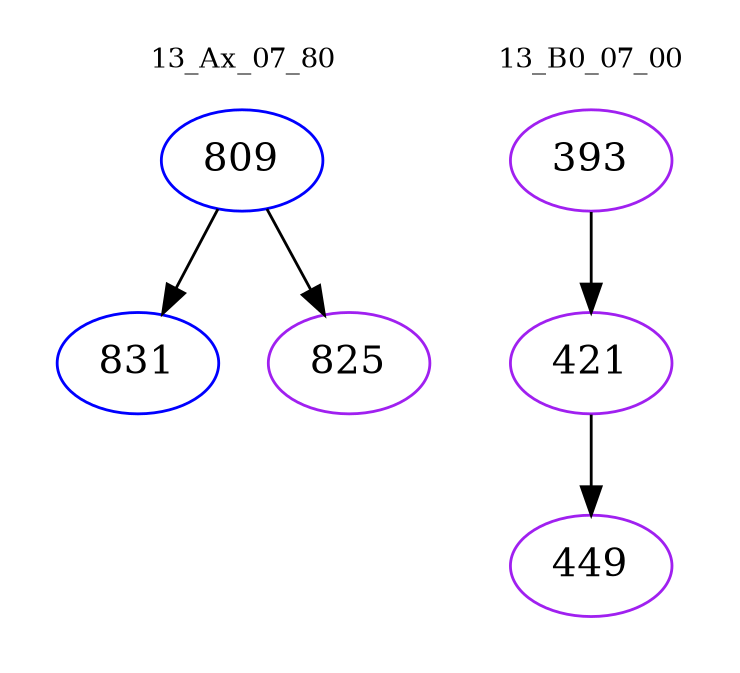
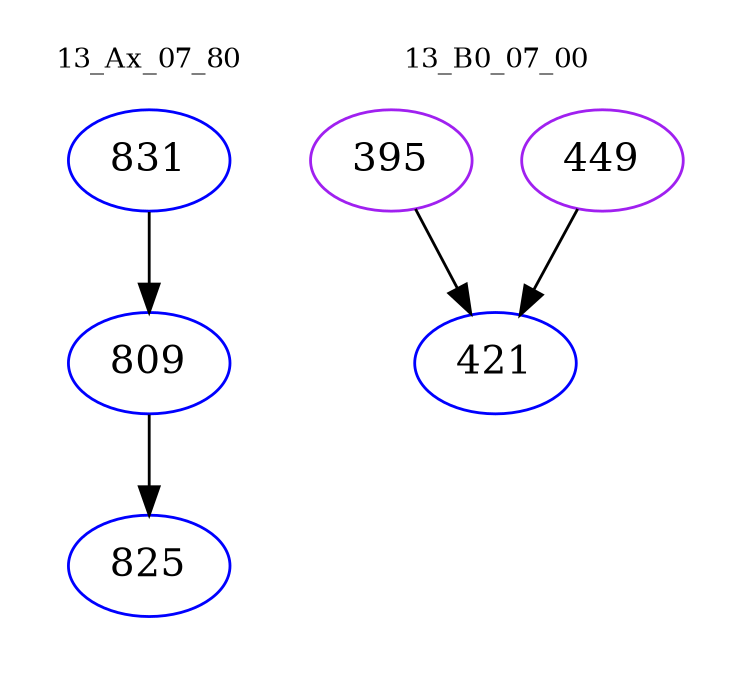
node "393": label "393" -> "395"
edge "809" -> "831": reversed
node "825": color purple -> blue
node "421": color purple -> blue
edge "421" -> "449": reversed
